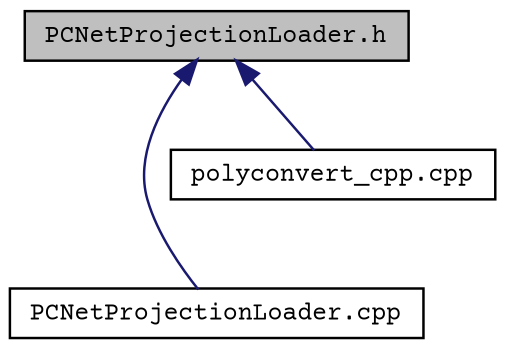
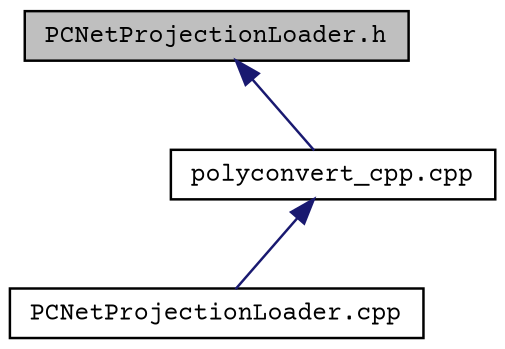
edge "PCNetProjectionLoader.cpp" -> "PCNetProjectionLoader.h": now "PCNetProjectionLoader.cpp" -> "polyconvert_cpp.cpp"
